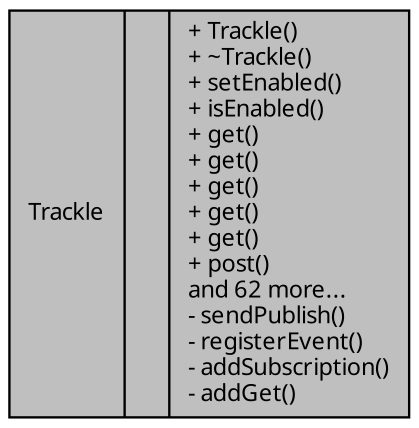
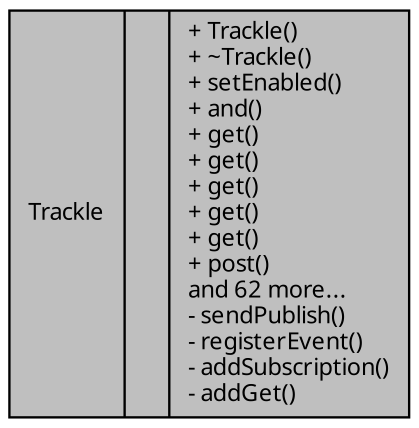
node "Trackle": text "+ isEnabled()" -> "+ and()"
